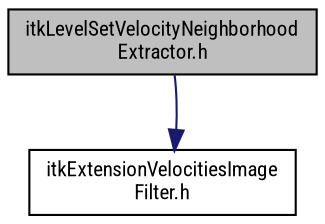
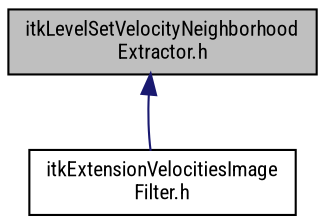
edge "itkLevelSetVelocityNeighborhood Extractor.h" -> "itkExtensionVelocitiesImage Filter.h": reversed
